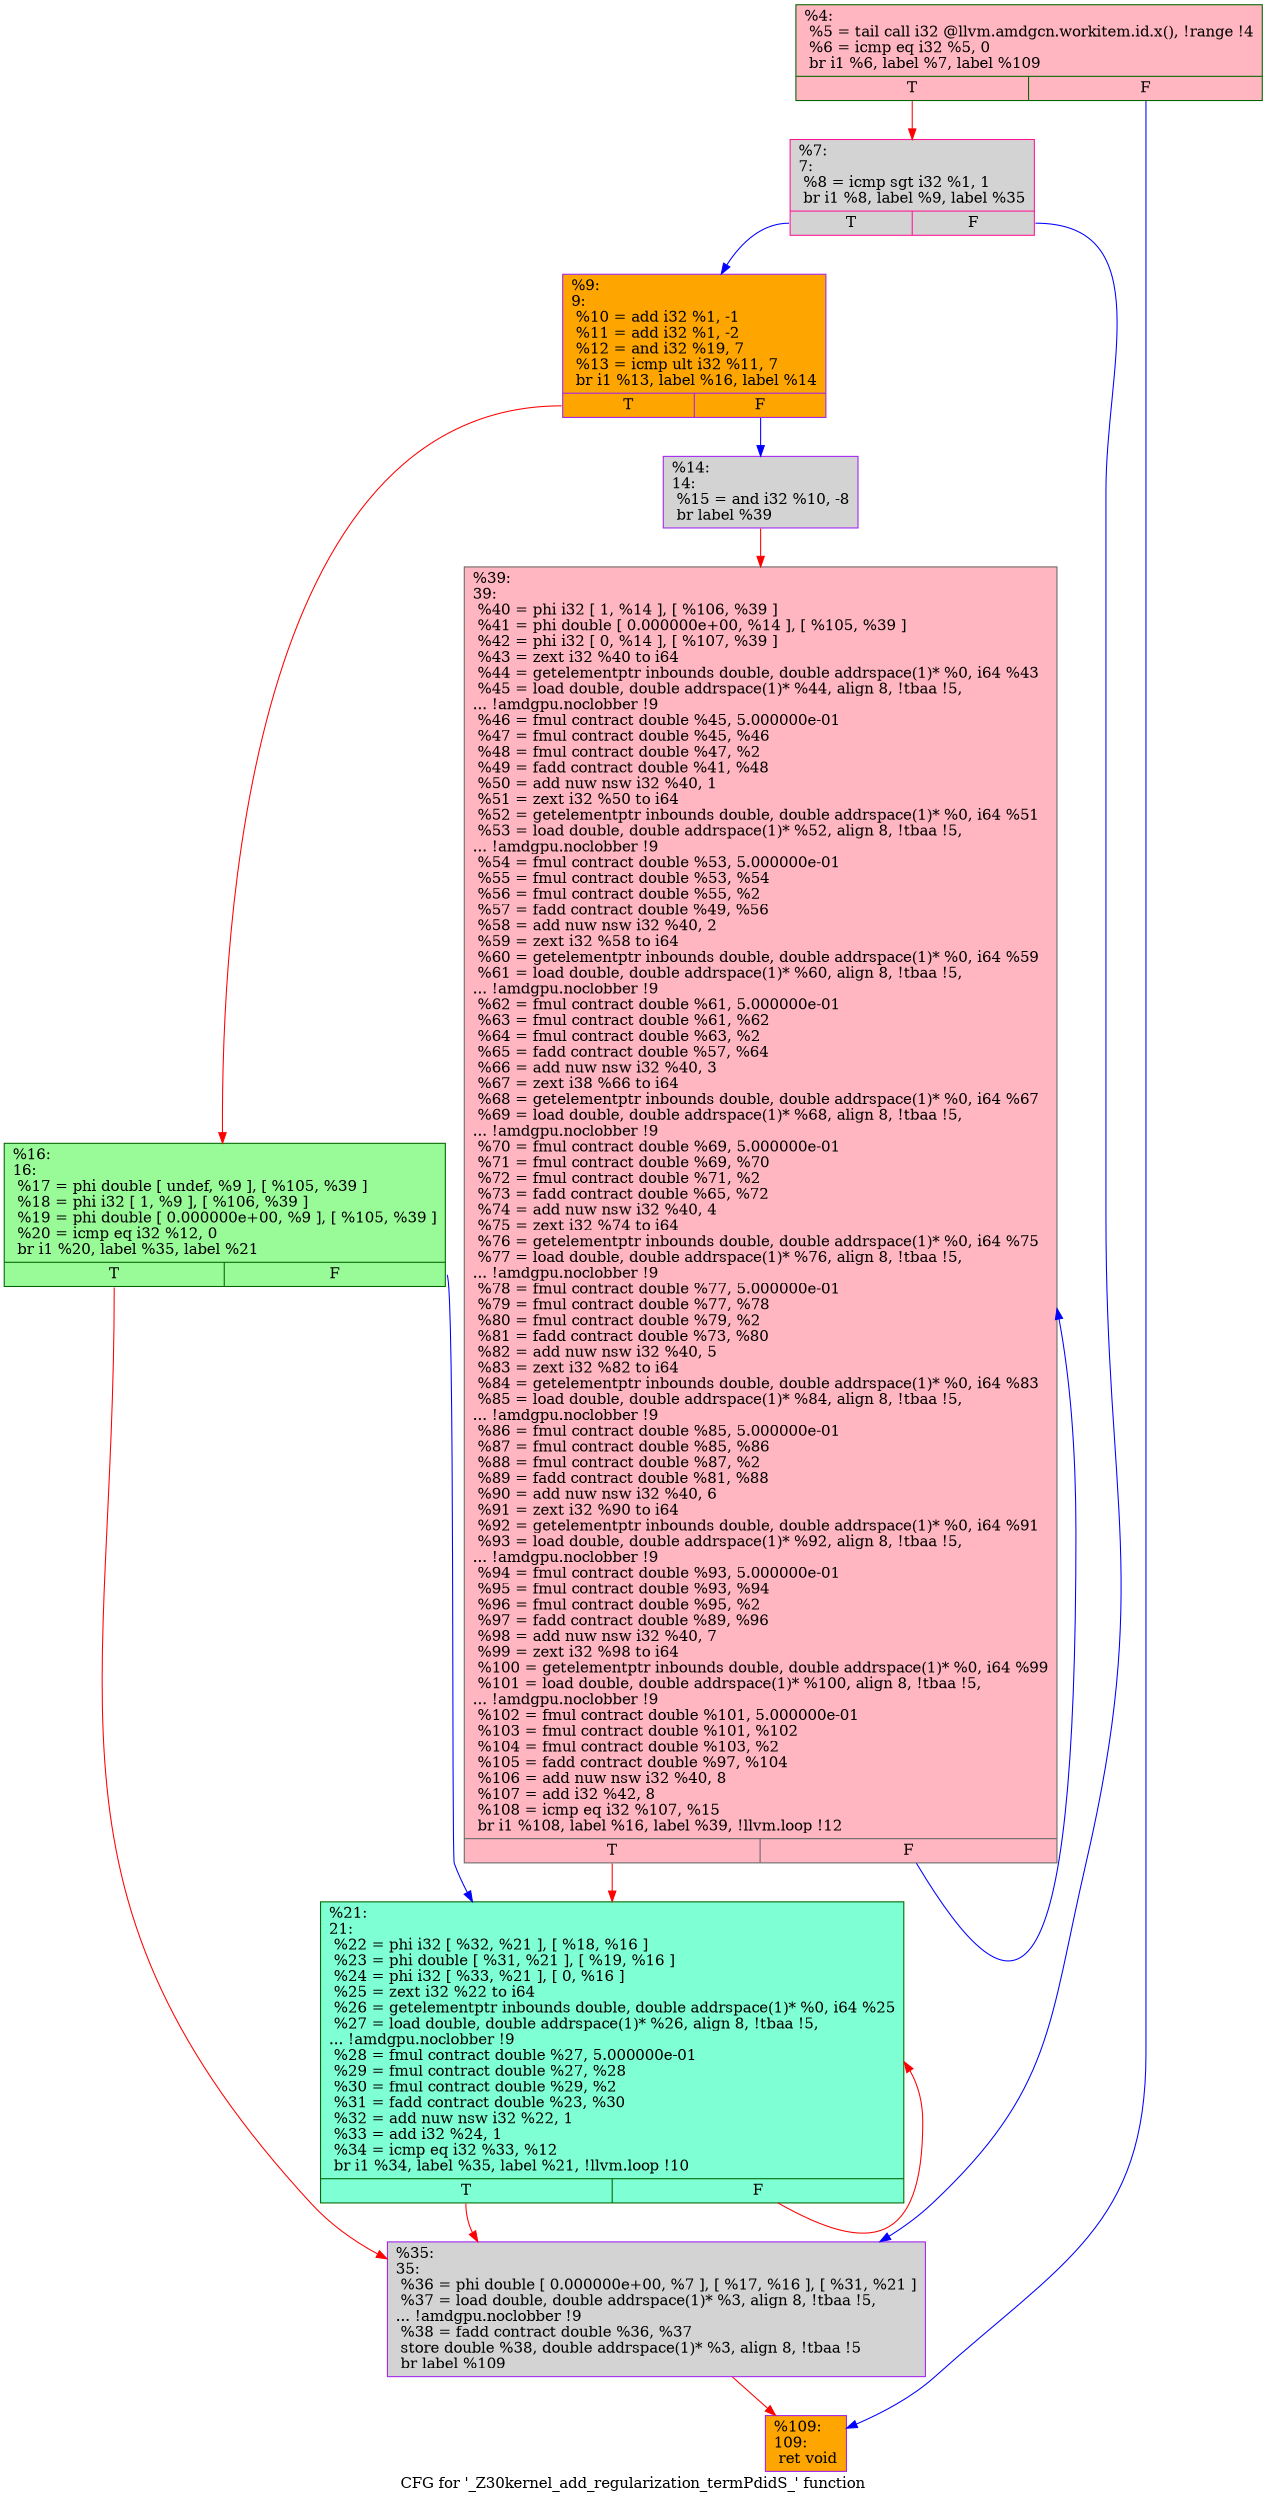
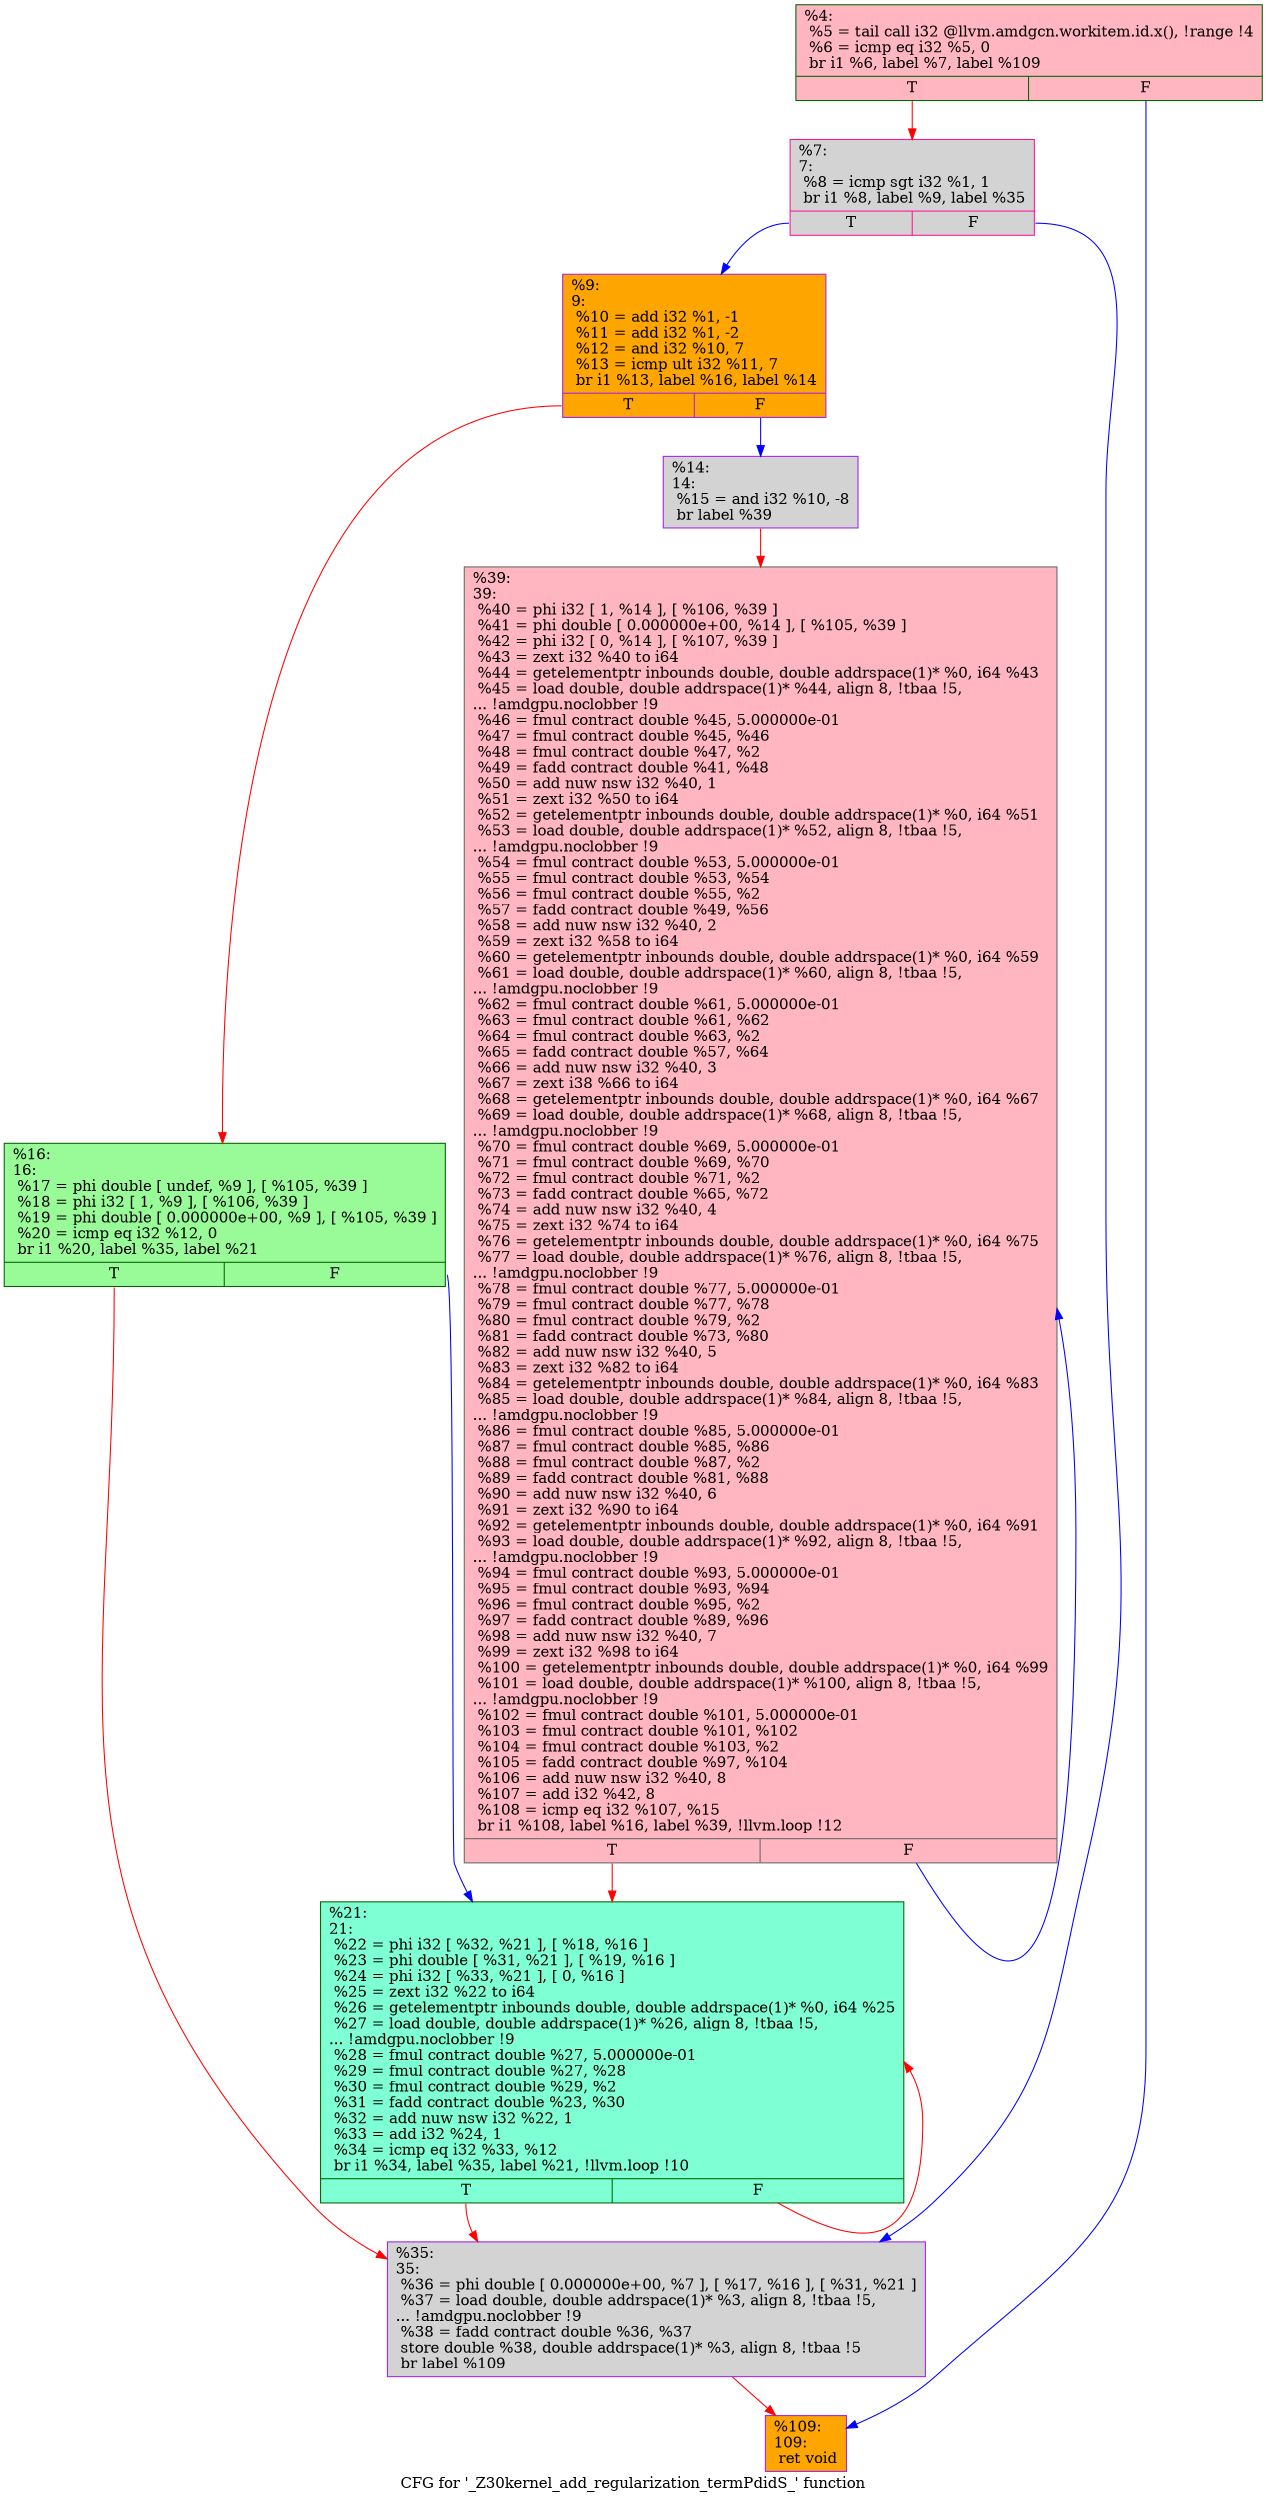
node "%9:": text "%12 = and i32 %19, 7" -> "%12 = and i32 %10, 7"
